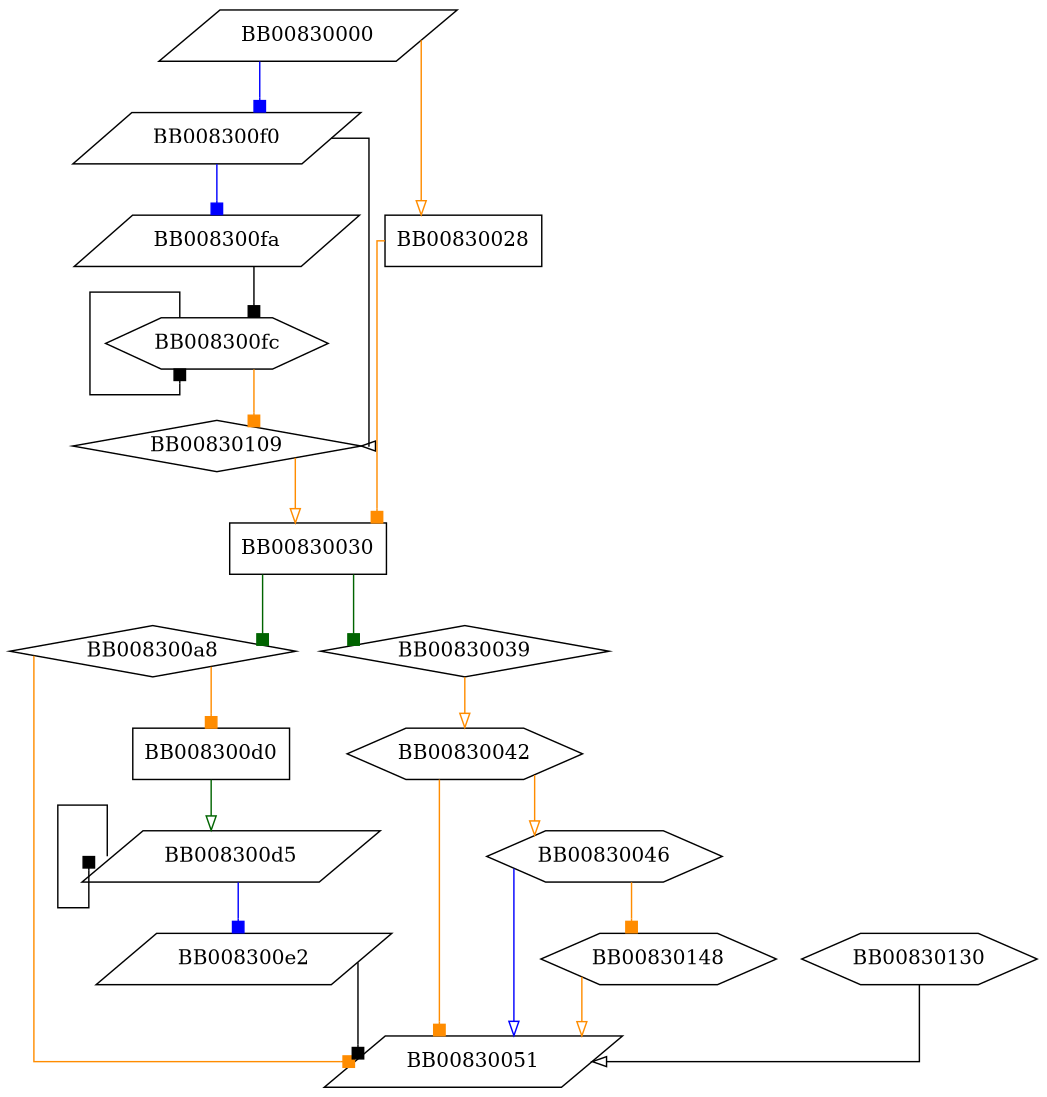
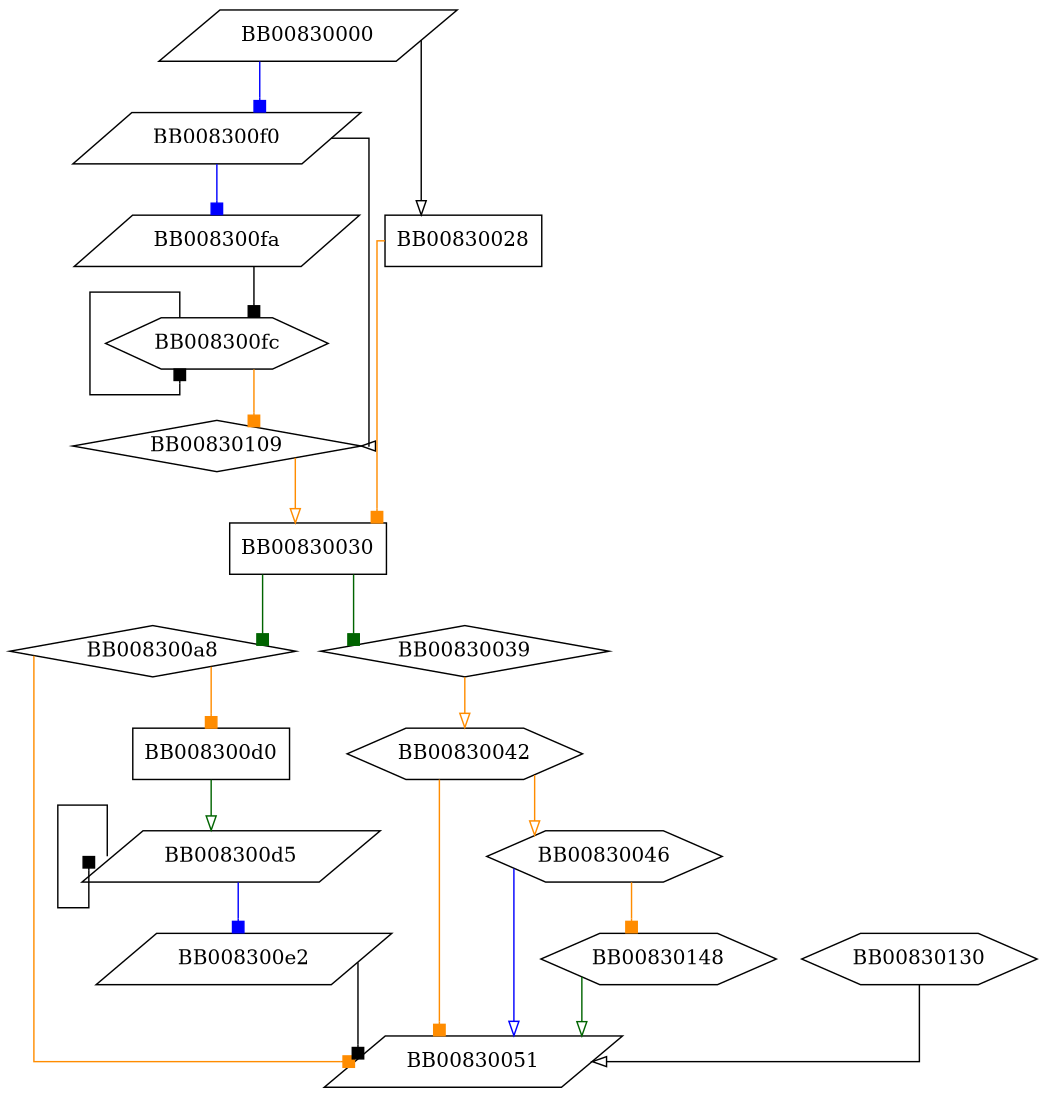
edge "BB00830000" -> "BB00830028": color darkorange -> black
edge "BB00830148" -> "BB00830051": color darkorange -> darkgreen
